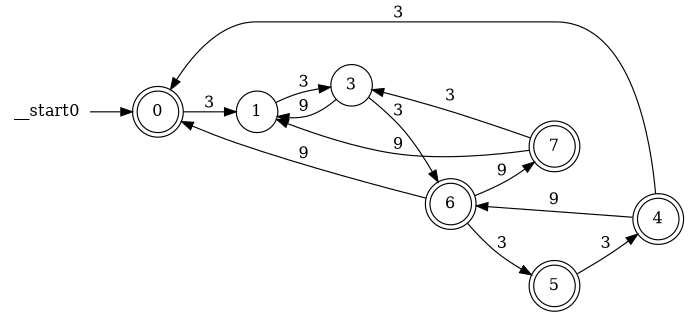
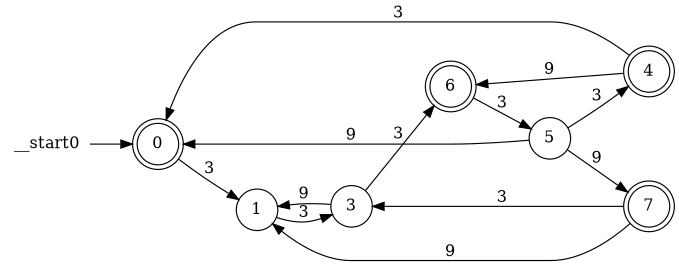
edge "6" -> "0": now "5" -> "0"
edge "6" -> "7": now "5" -> "7"
node "5": shape doublecircle -> circle
